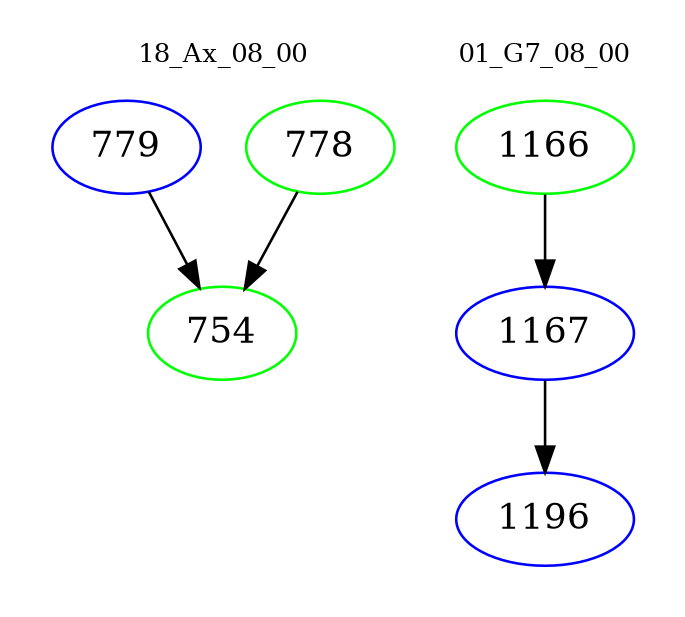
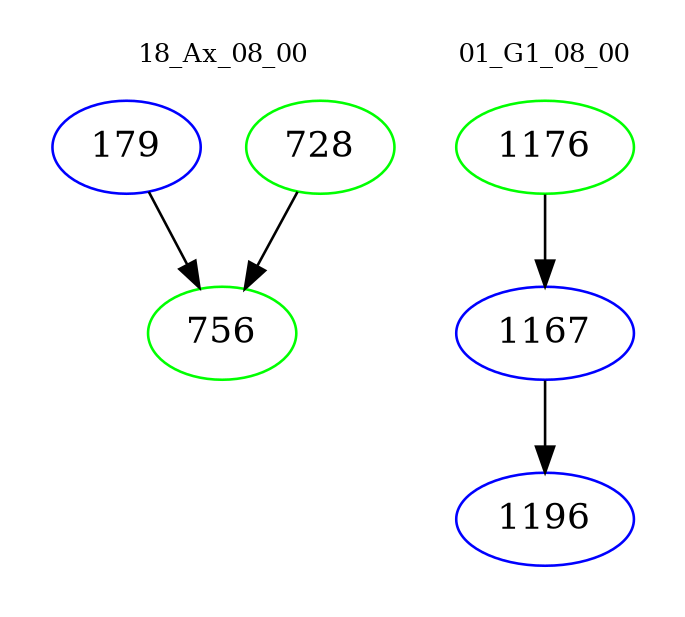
cluster "01_G7_08_00": label "01_G7_08_00" -> "01_G1_08_00"
node "779": label "779" -> "179"
node "778": label "778" -> "728"
node "1166": label "1166" -> "1176"
node "754": label "754" -> "756"
